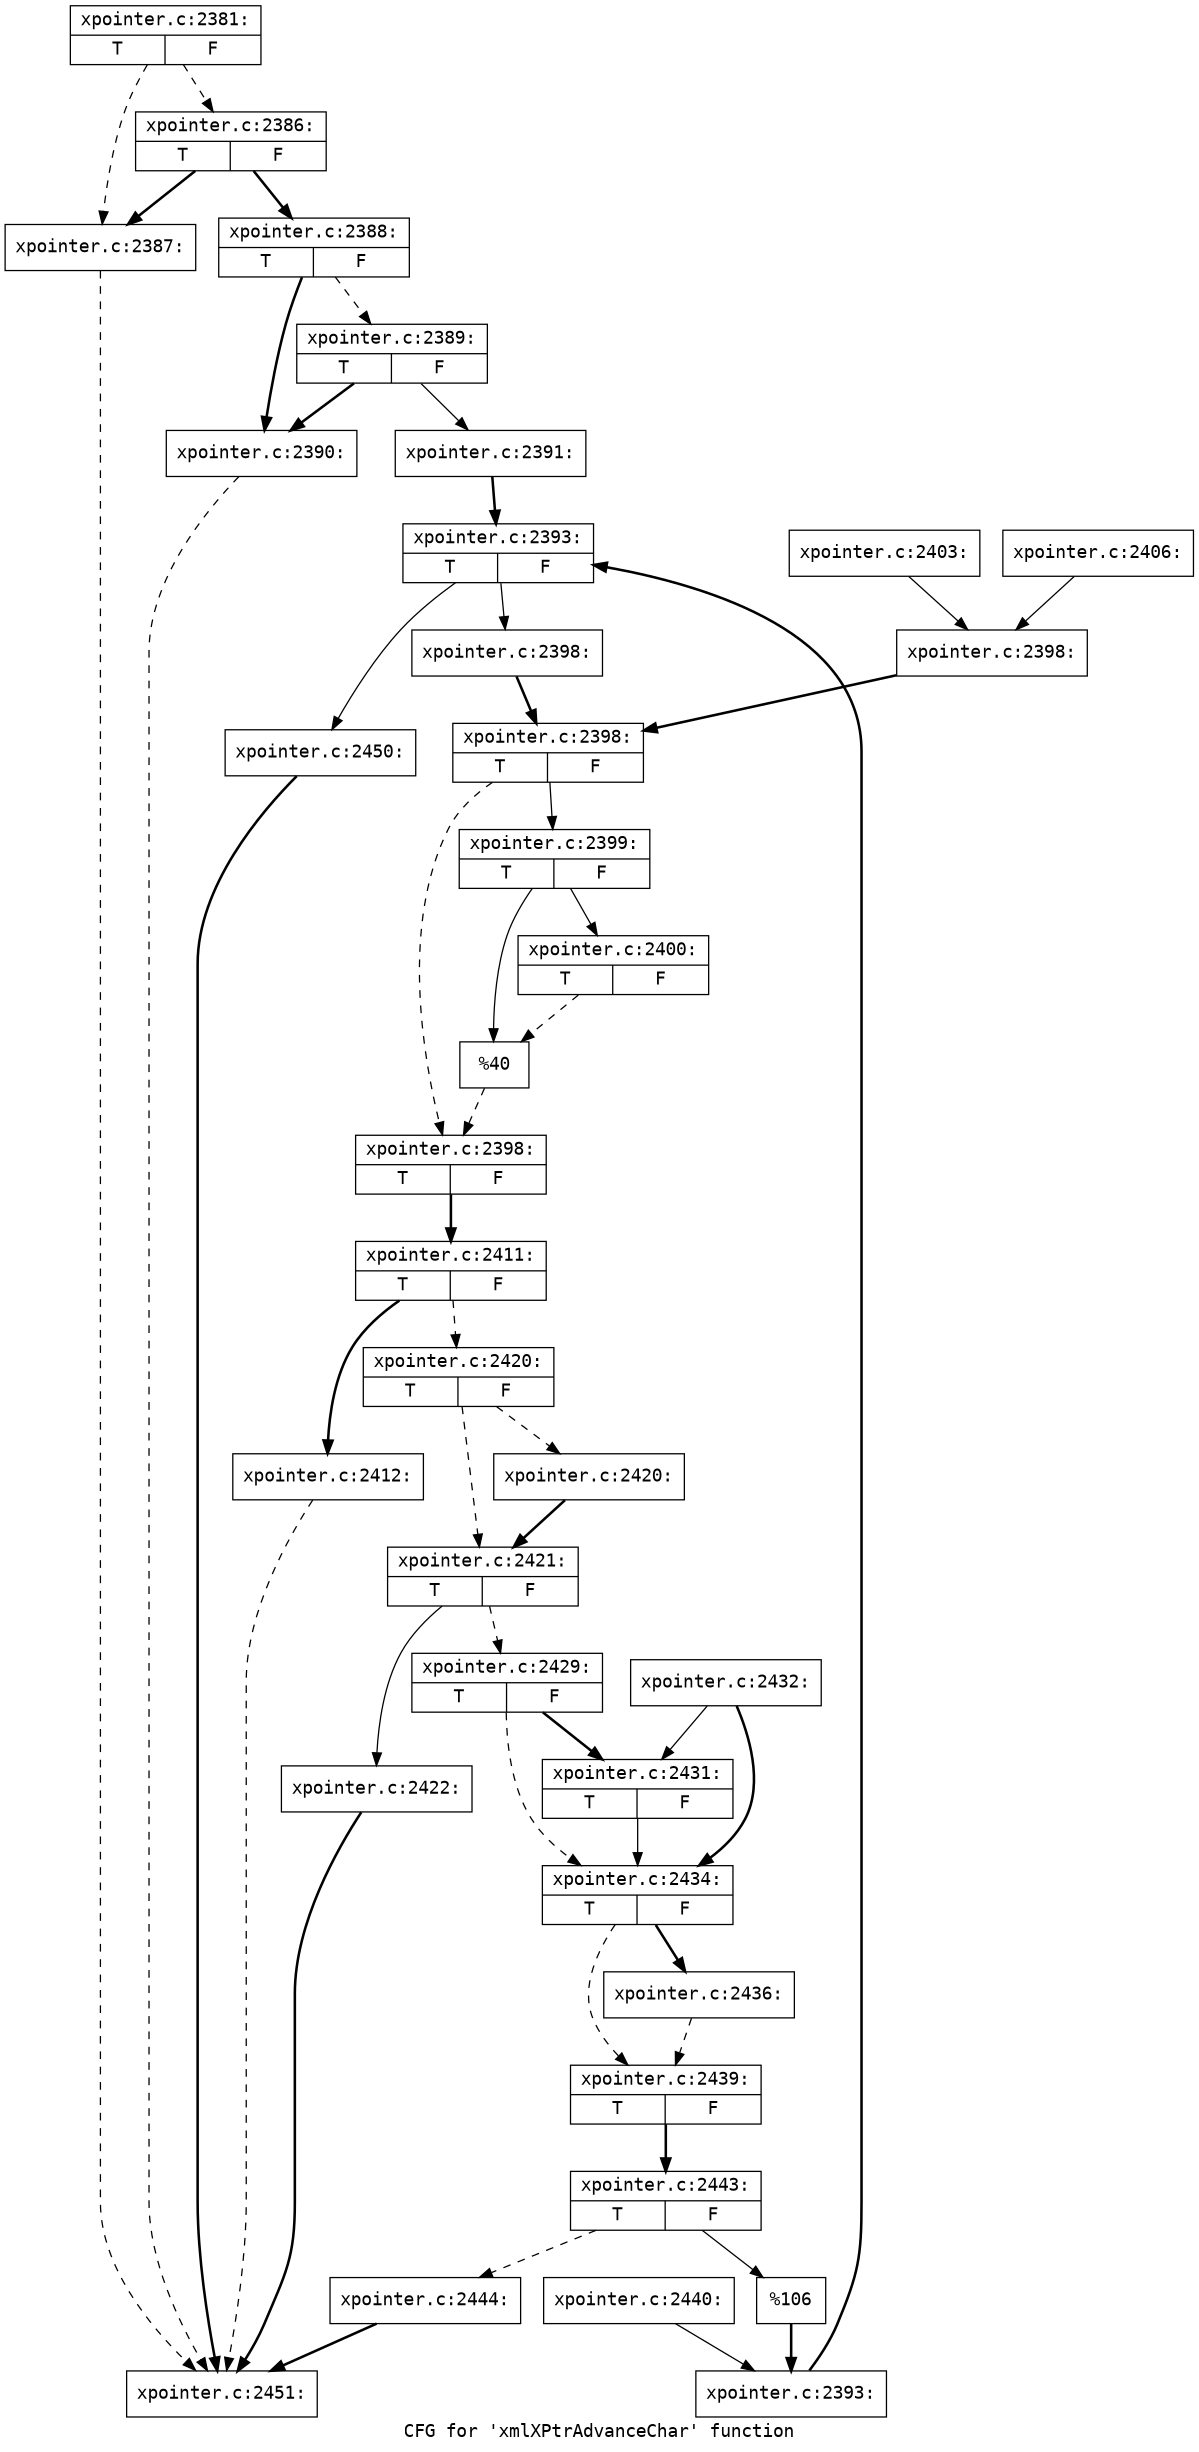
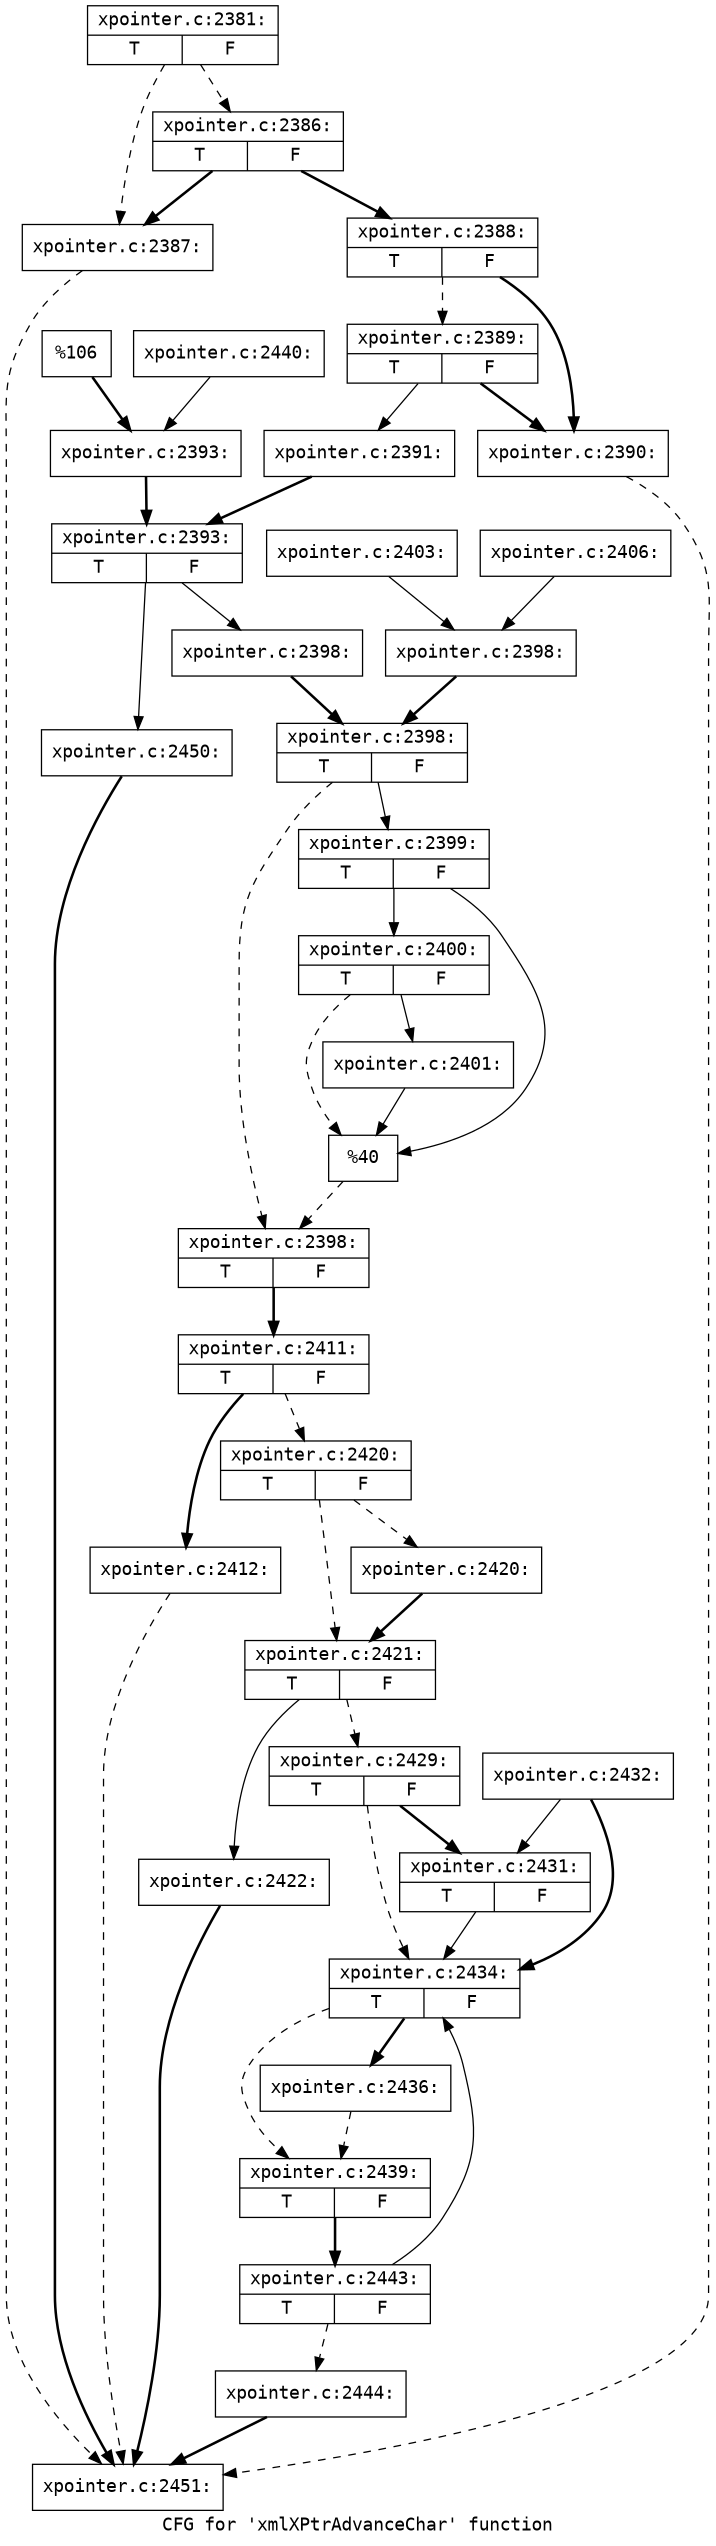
node "xpointer.c:2401:": added
edge "xpointer.c:2443:" -> "%106": now "xpointer.c:2443:" -> "xpointer.c:2434:"
